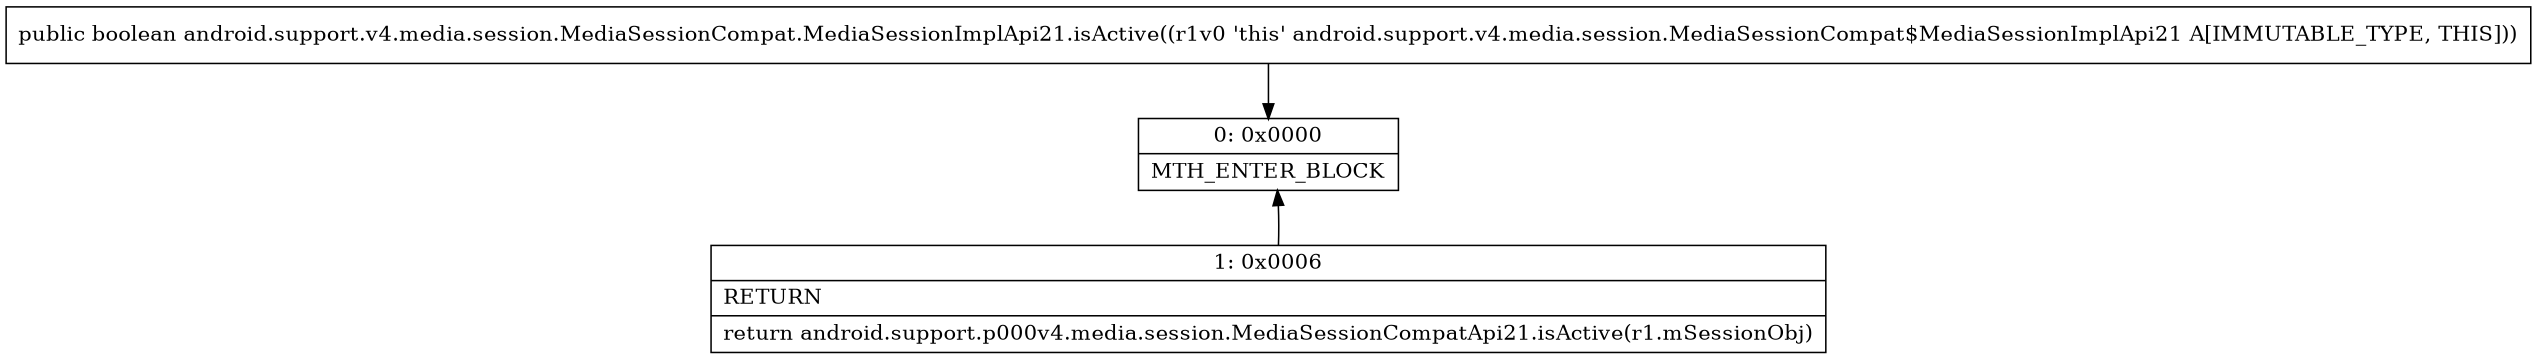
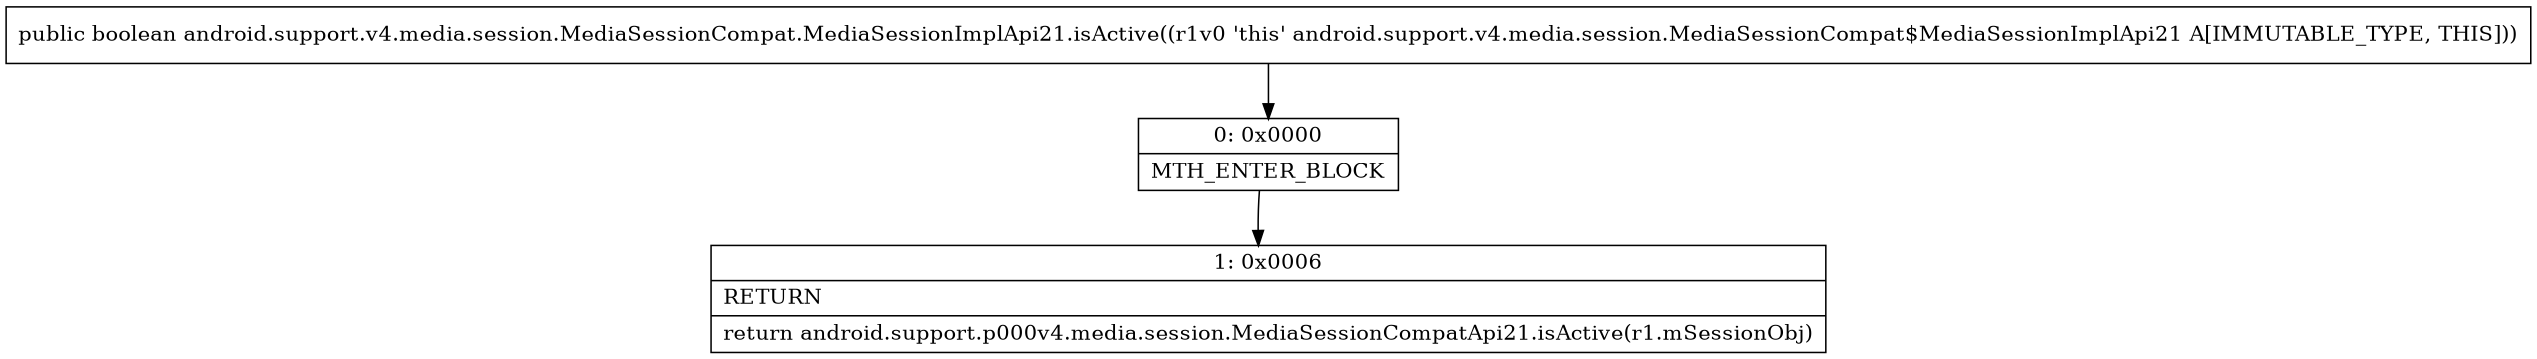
edge "1: 0x0006" -> "0: 0x0000": reversed
